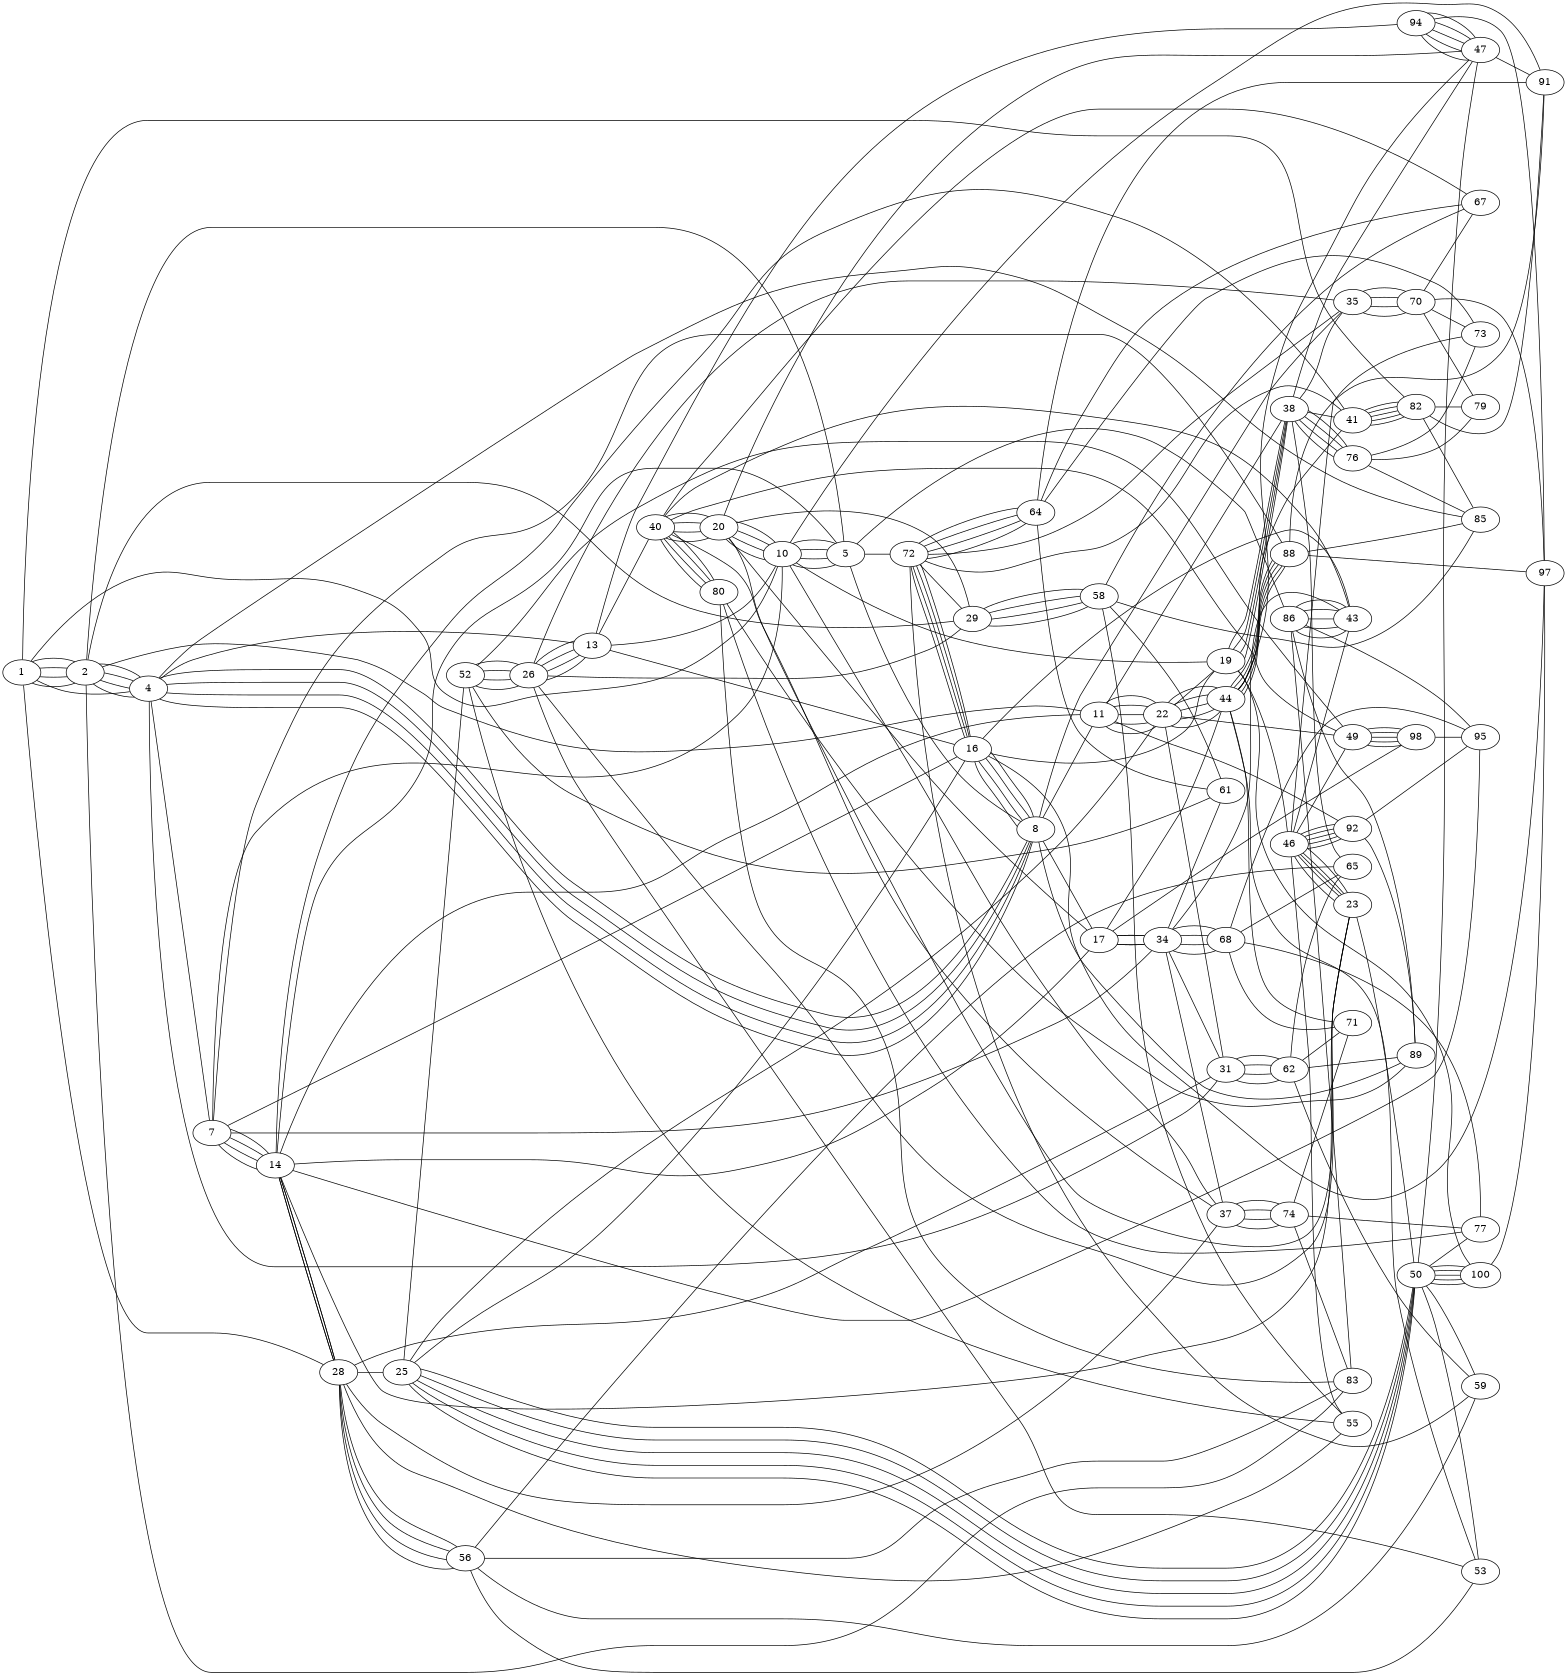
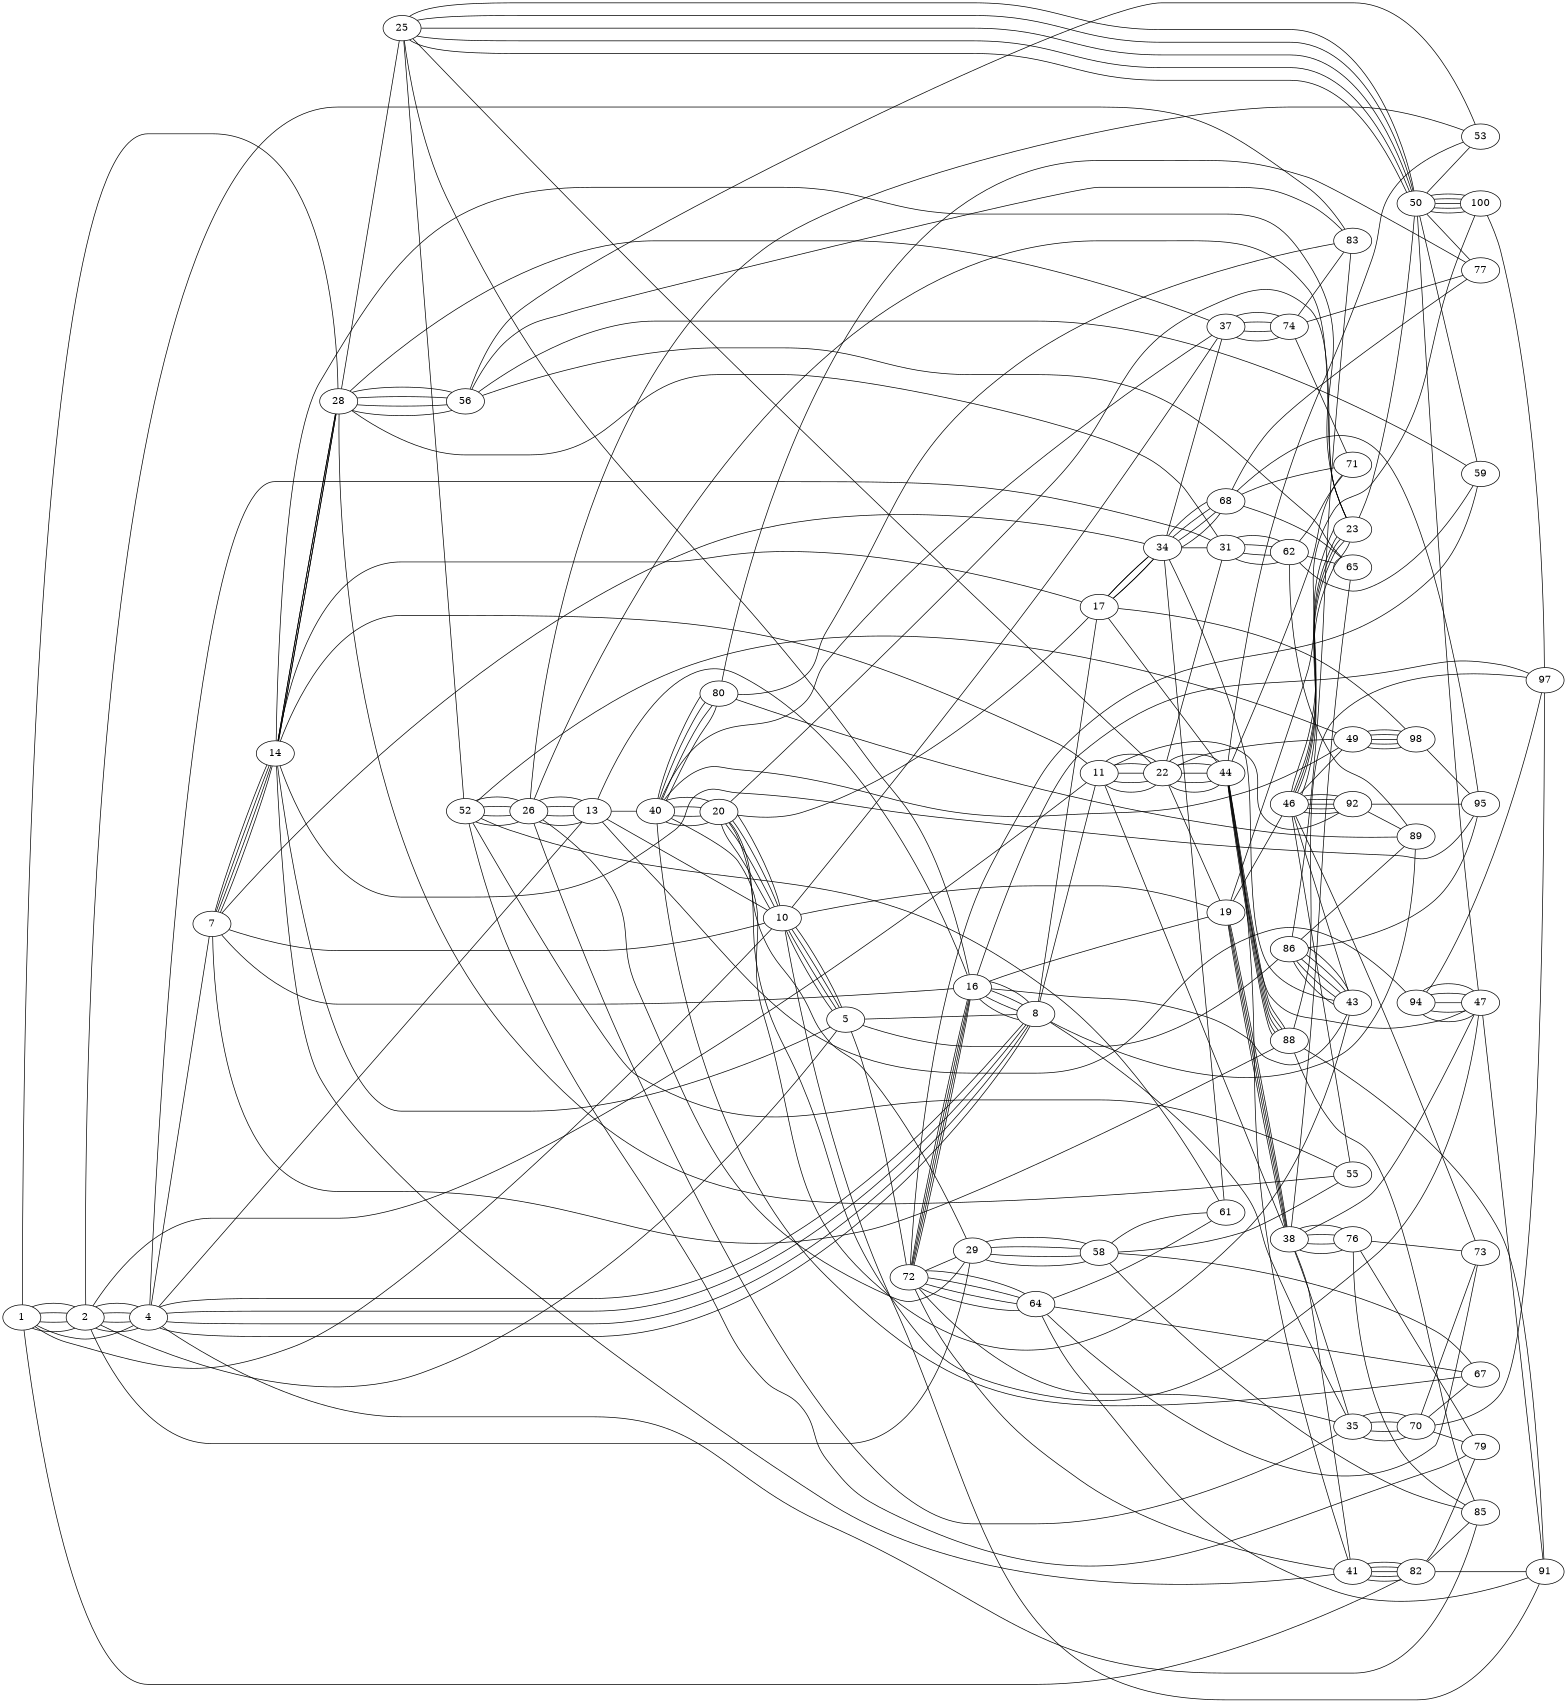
edge "52" -- "79": added
